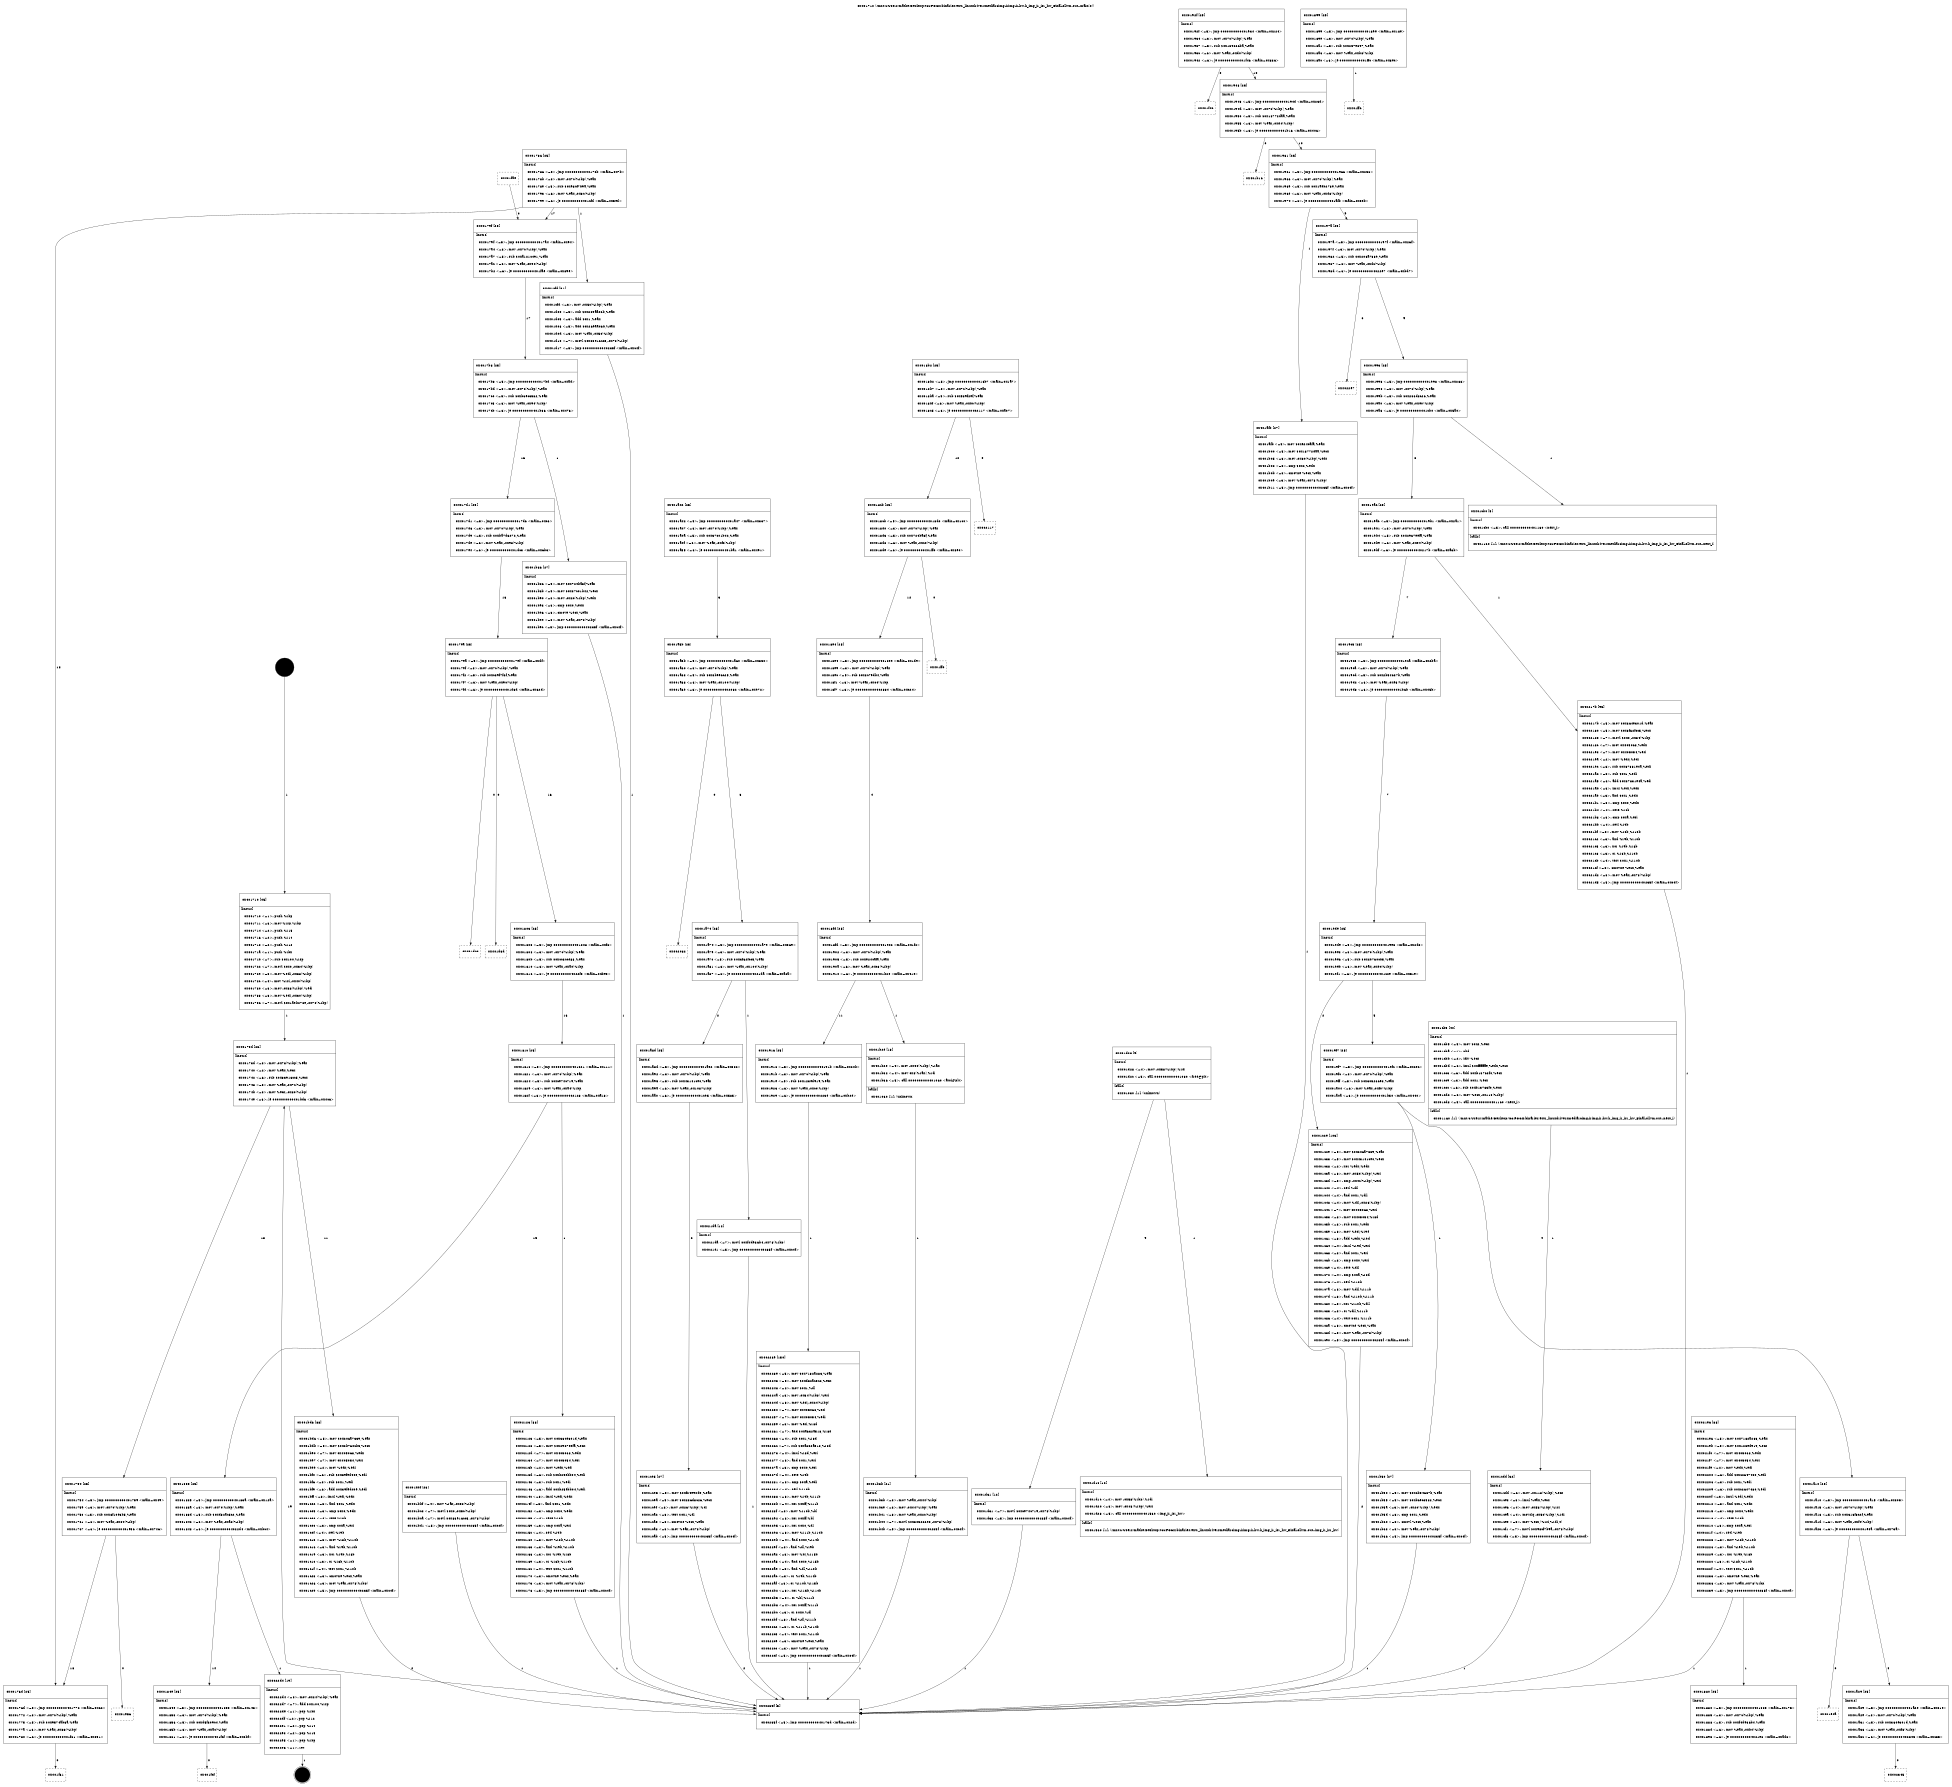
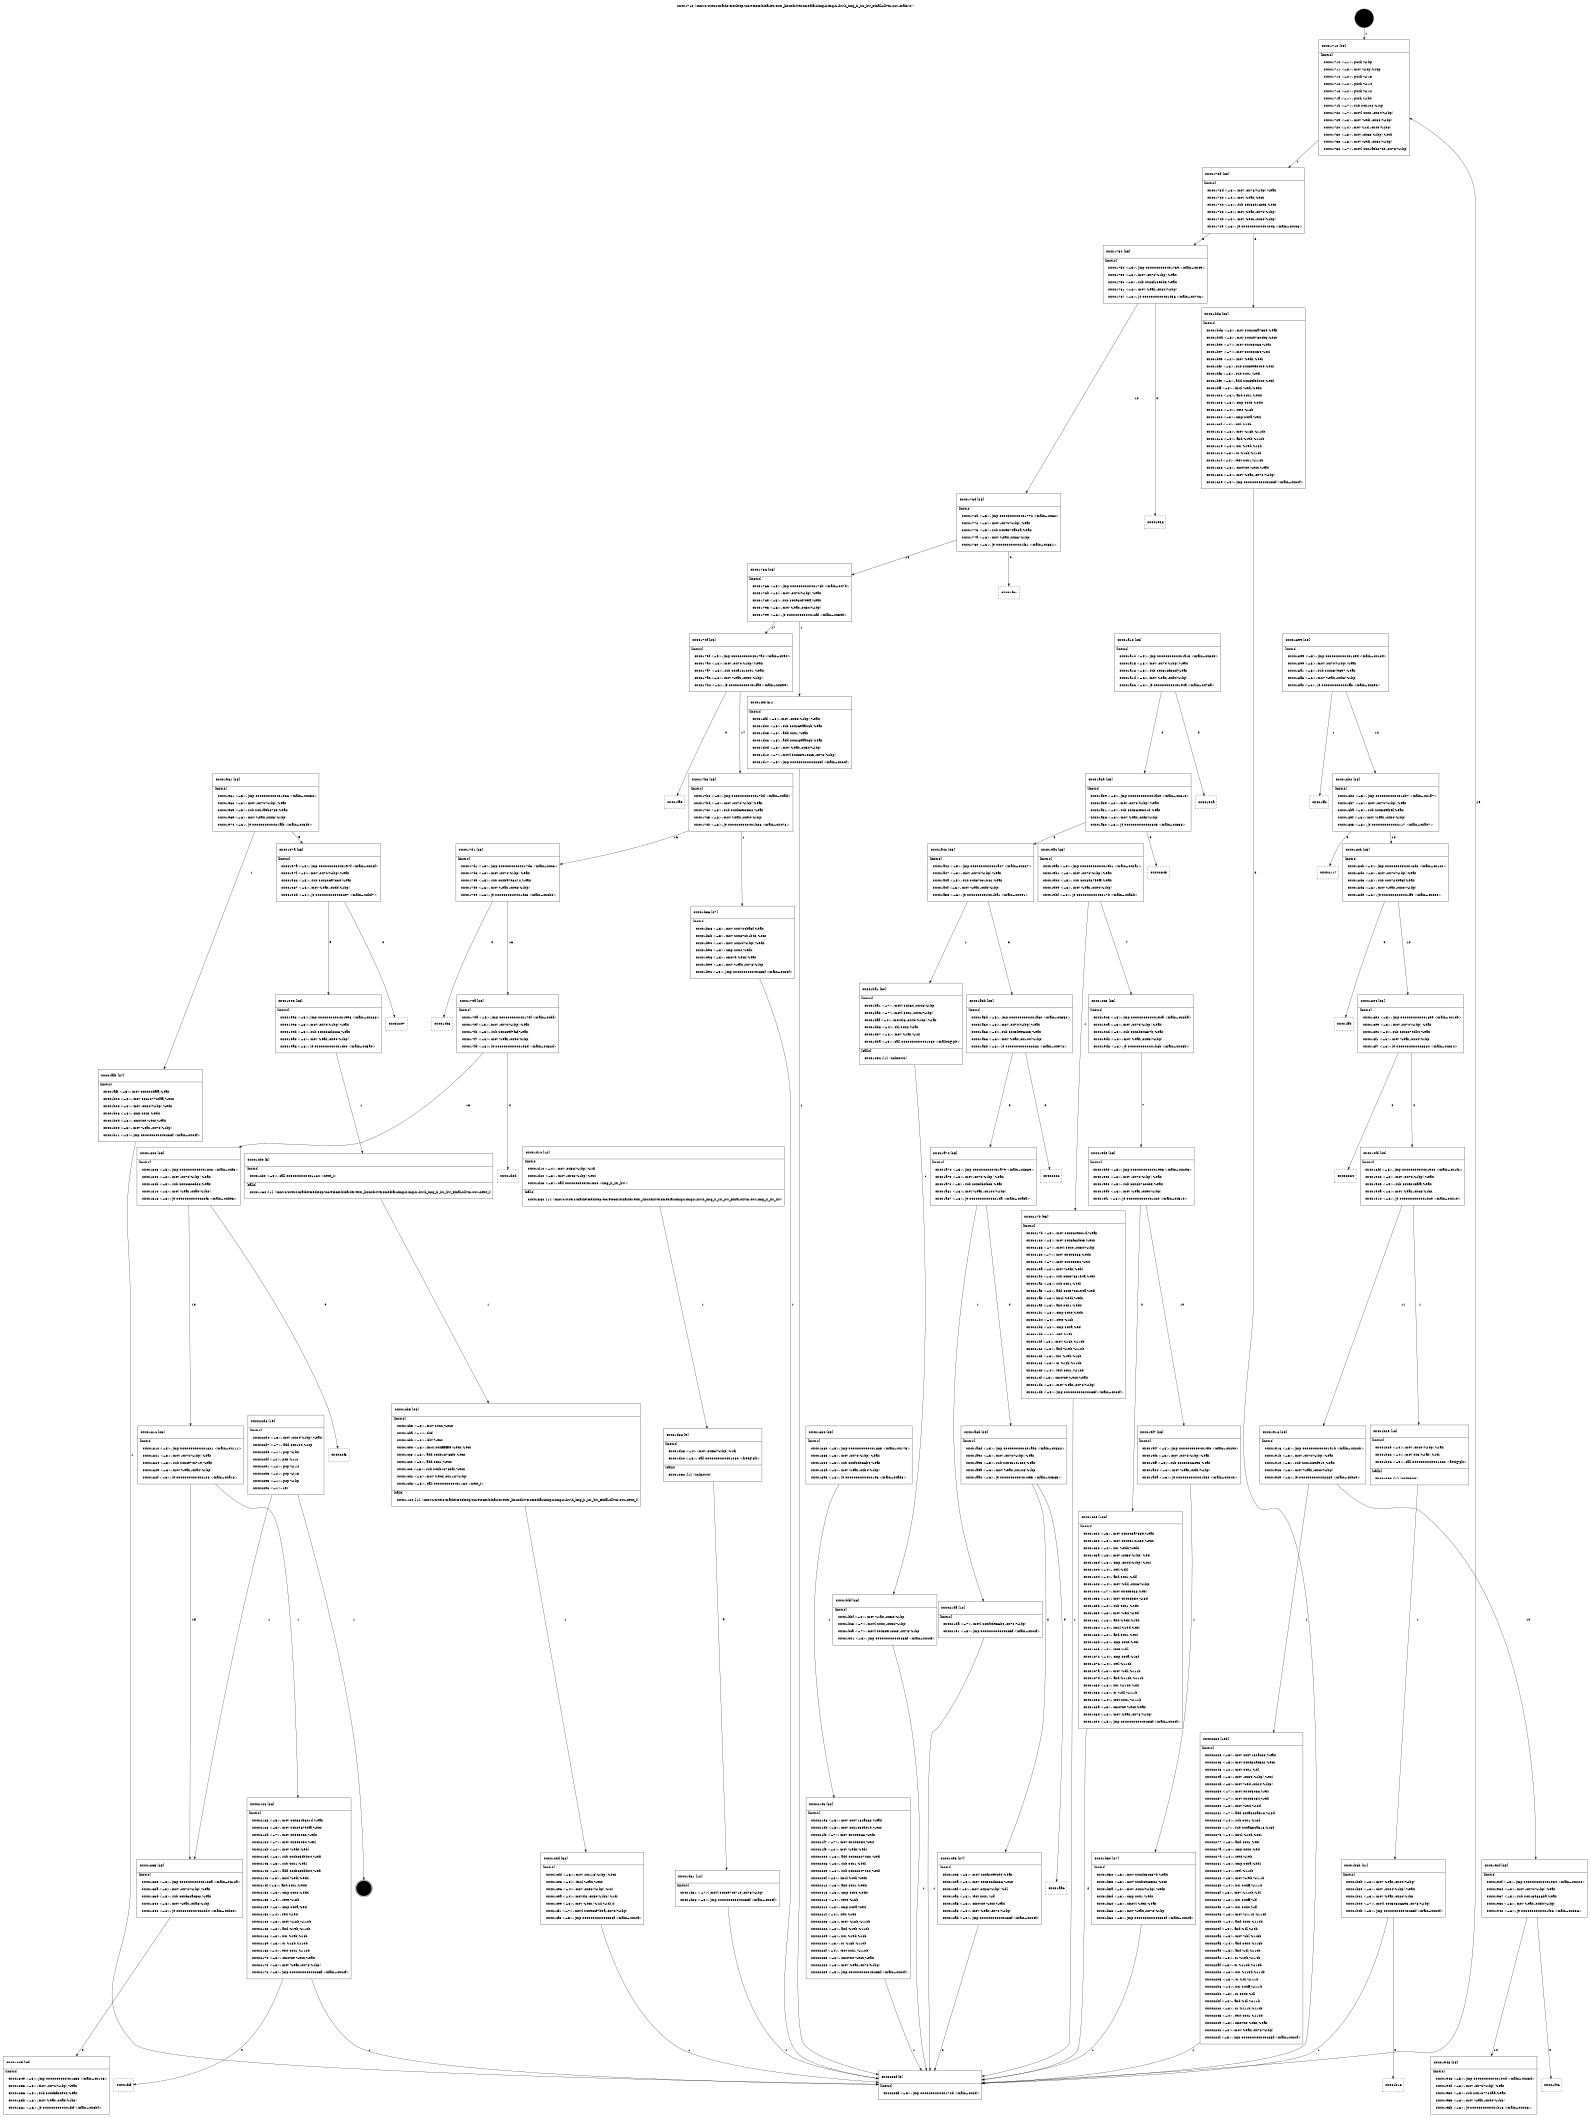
edge "0x401948 [25]" -> "0x401961 [25]": removed, label "10"
edge "0x401948 [25]" -> "0x401b16": now "0x401b3b [21]" -> "0x401b16"
edge "0x401fae" -> "0x40179f [25]": reversed
edge "0x401993 [25]" -> "0x4019ac [25]": removed, label "8"
edge "0x401786 [25]" -> "0x40176d [25]": reversed
edge "0x401899 [25]" -> "0x4018b2 [25]": added, label "12"
edge "0x4017ea [25]" -> "0x401dc3": now "0x4017d1 [25]" -> "0x401dc3"
edge "0x401a29 [25]" -> "0x401a42 [25]": added, label "4"
edge "0x4019de [25]" -> "0x4019f7 [25]": label " 5" -> " 10"
node "0x401ba1 [30]": added
node "0x402334": added
edge "0x40173d [23]" -> "0x401754 [25]": label " 18" -> " 3"
edge "0x40173d [23]" -> "0x401bd6 [88]": label " 11" -> " 2"
edge "0x401d28 [9]" -> "0x401d1c [12]": reversed
edge "0x401cb0 [5]" -> "0x401cb5 [40]": added, label "1"
edge "0x4019f7 [25]" -> "0x401a10 [25]": removed, label "4"
node "0x4022f3": added
edge "0x401835 [25]" -> "0x4022d4 [19]": reversed
edge "0x40235f [5]" -> "0x40173d [23]": now "0x40235f [5]" -> "0x401710 [45]"
edge "0x401916 [25]" -> "0x40192f [25]": added, label "10"
edge "0x4021e6 [88]" -> "0x401880 [25]": reversed
edge "0x401835 [25]" -> "0x40184e [25]": label " 14" -> " 0"
edge "0x40184e [25]" -> "0x401fcf": now "0x402123 [88]" -> "0x401fcf"
node "0x401aa6": added
